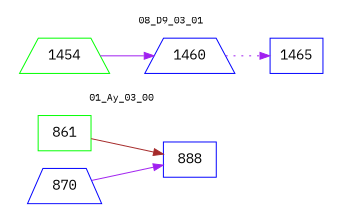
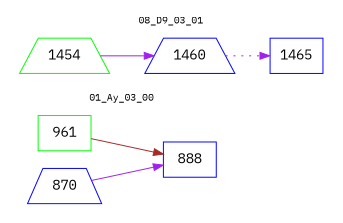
node "861": label "861" -> "961"
